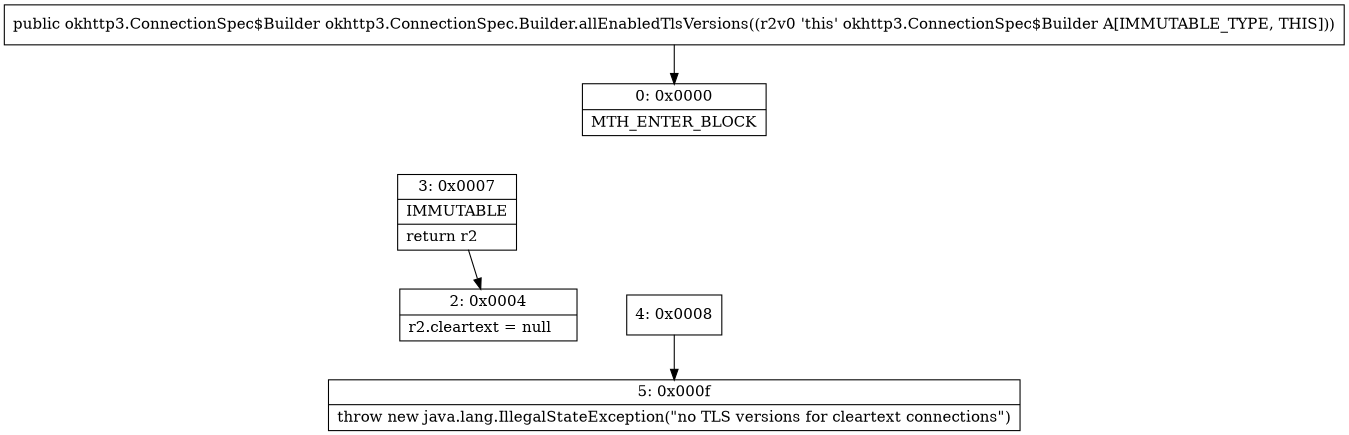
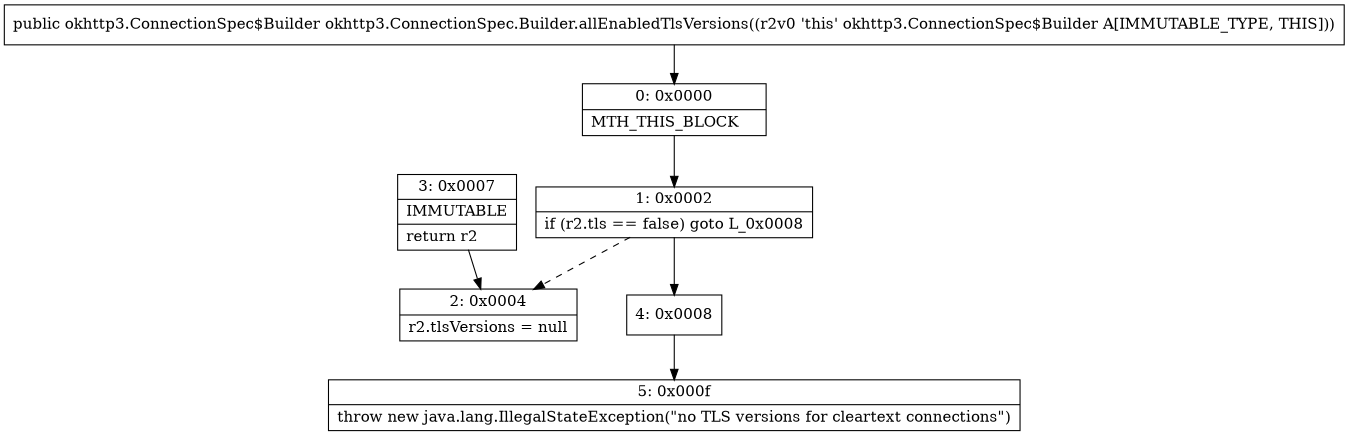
node "0: 0x0000": text "MTH_ENTER_BLOCK" -> "MTH_THIS_BLOCK"
node "1: 0x0002": added
node "2: 0x0004": text "r2.cleartext = null" -> "r2.tlsVersions = null"
